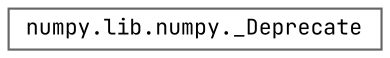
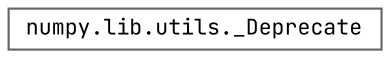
node "numpy.lib.numpy._Deprecate": label "numpy.lib.numpy._Deprecate" -> "numpy.lib.utils._Deprecate"
